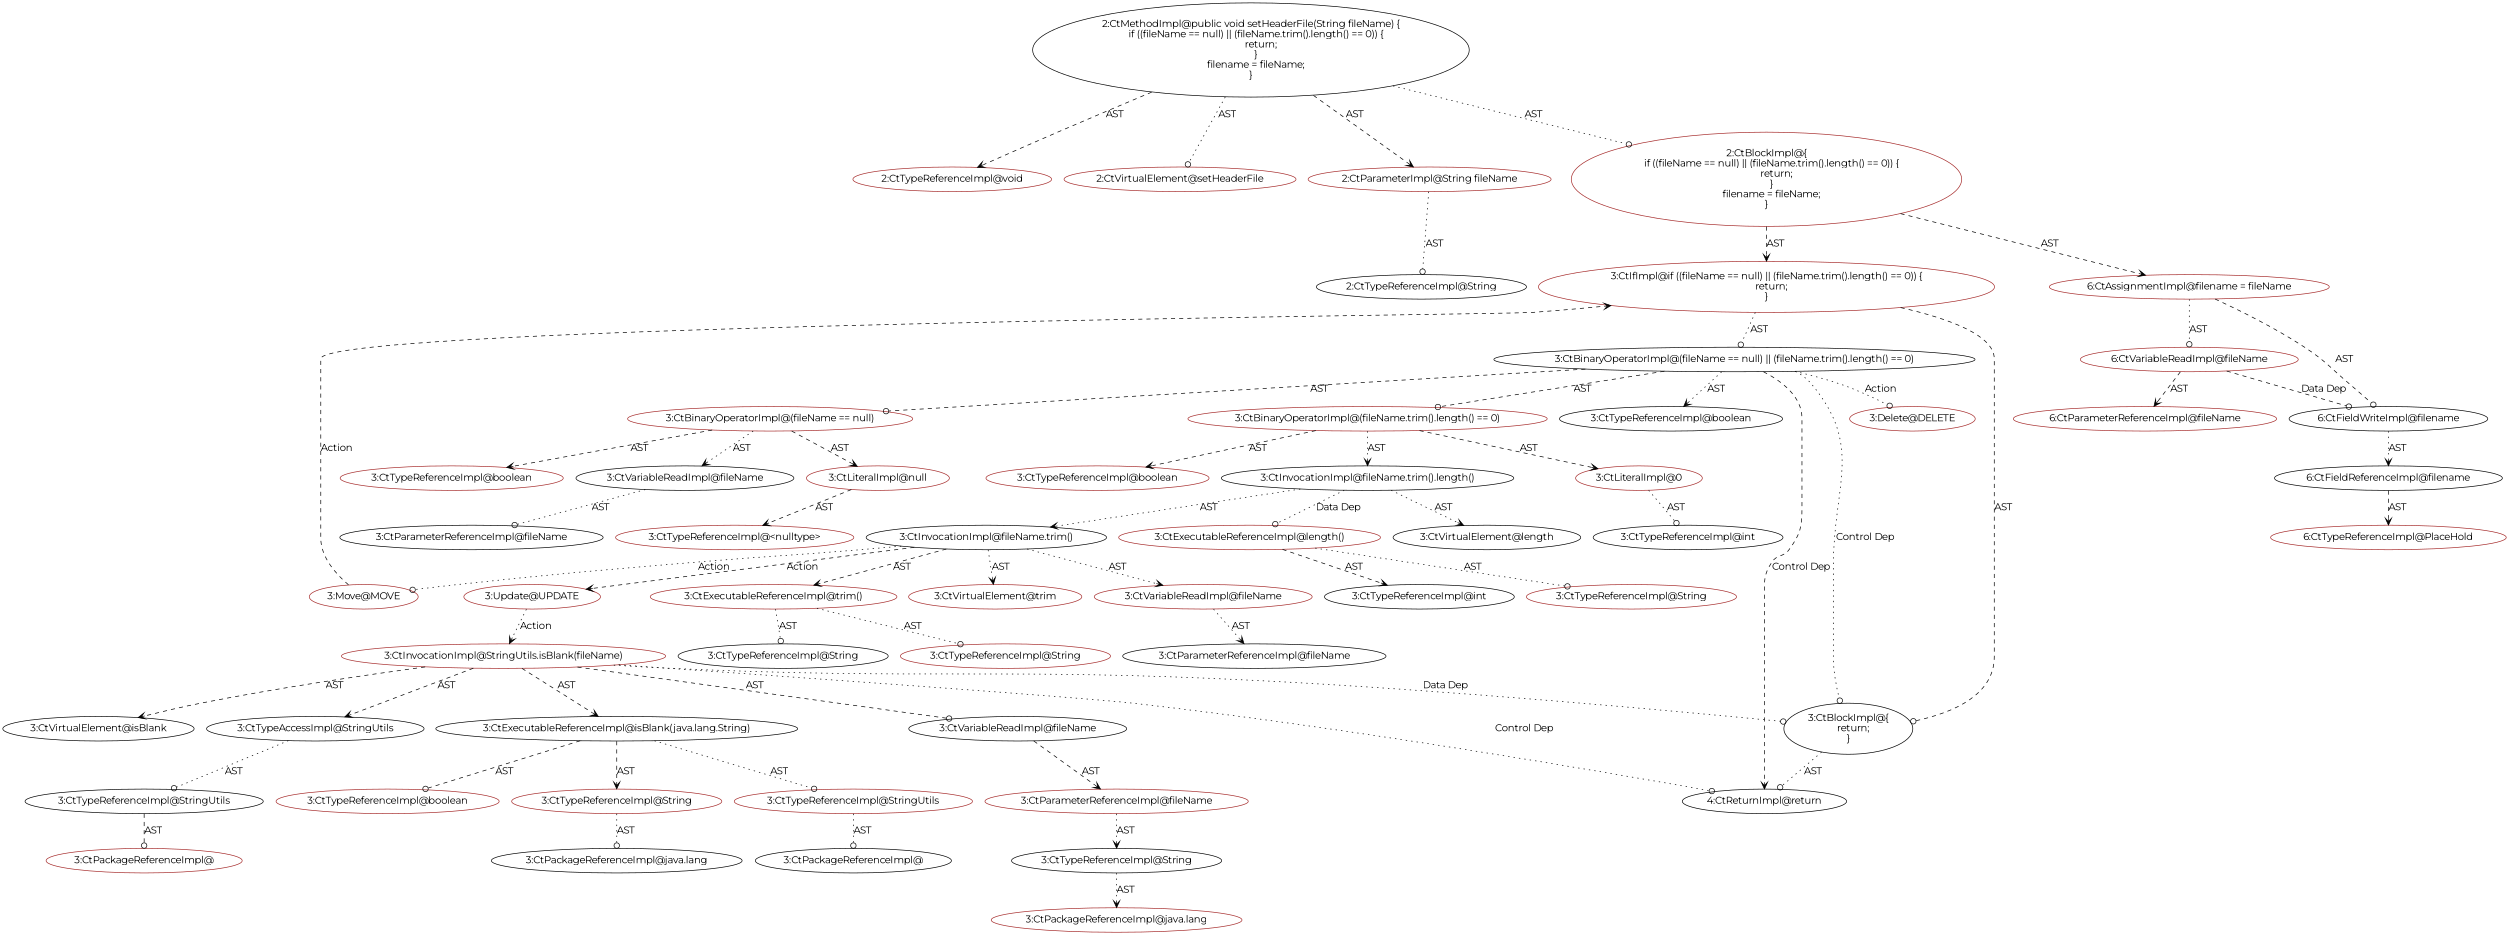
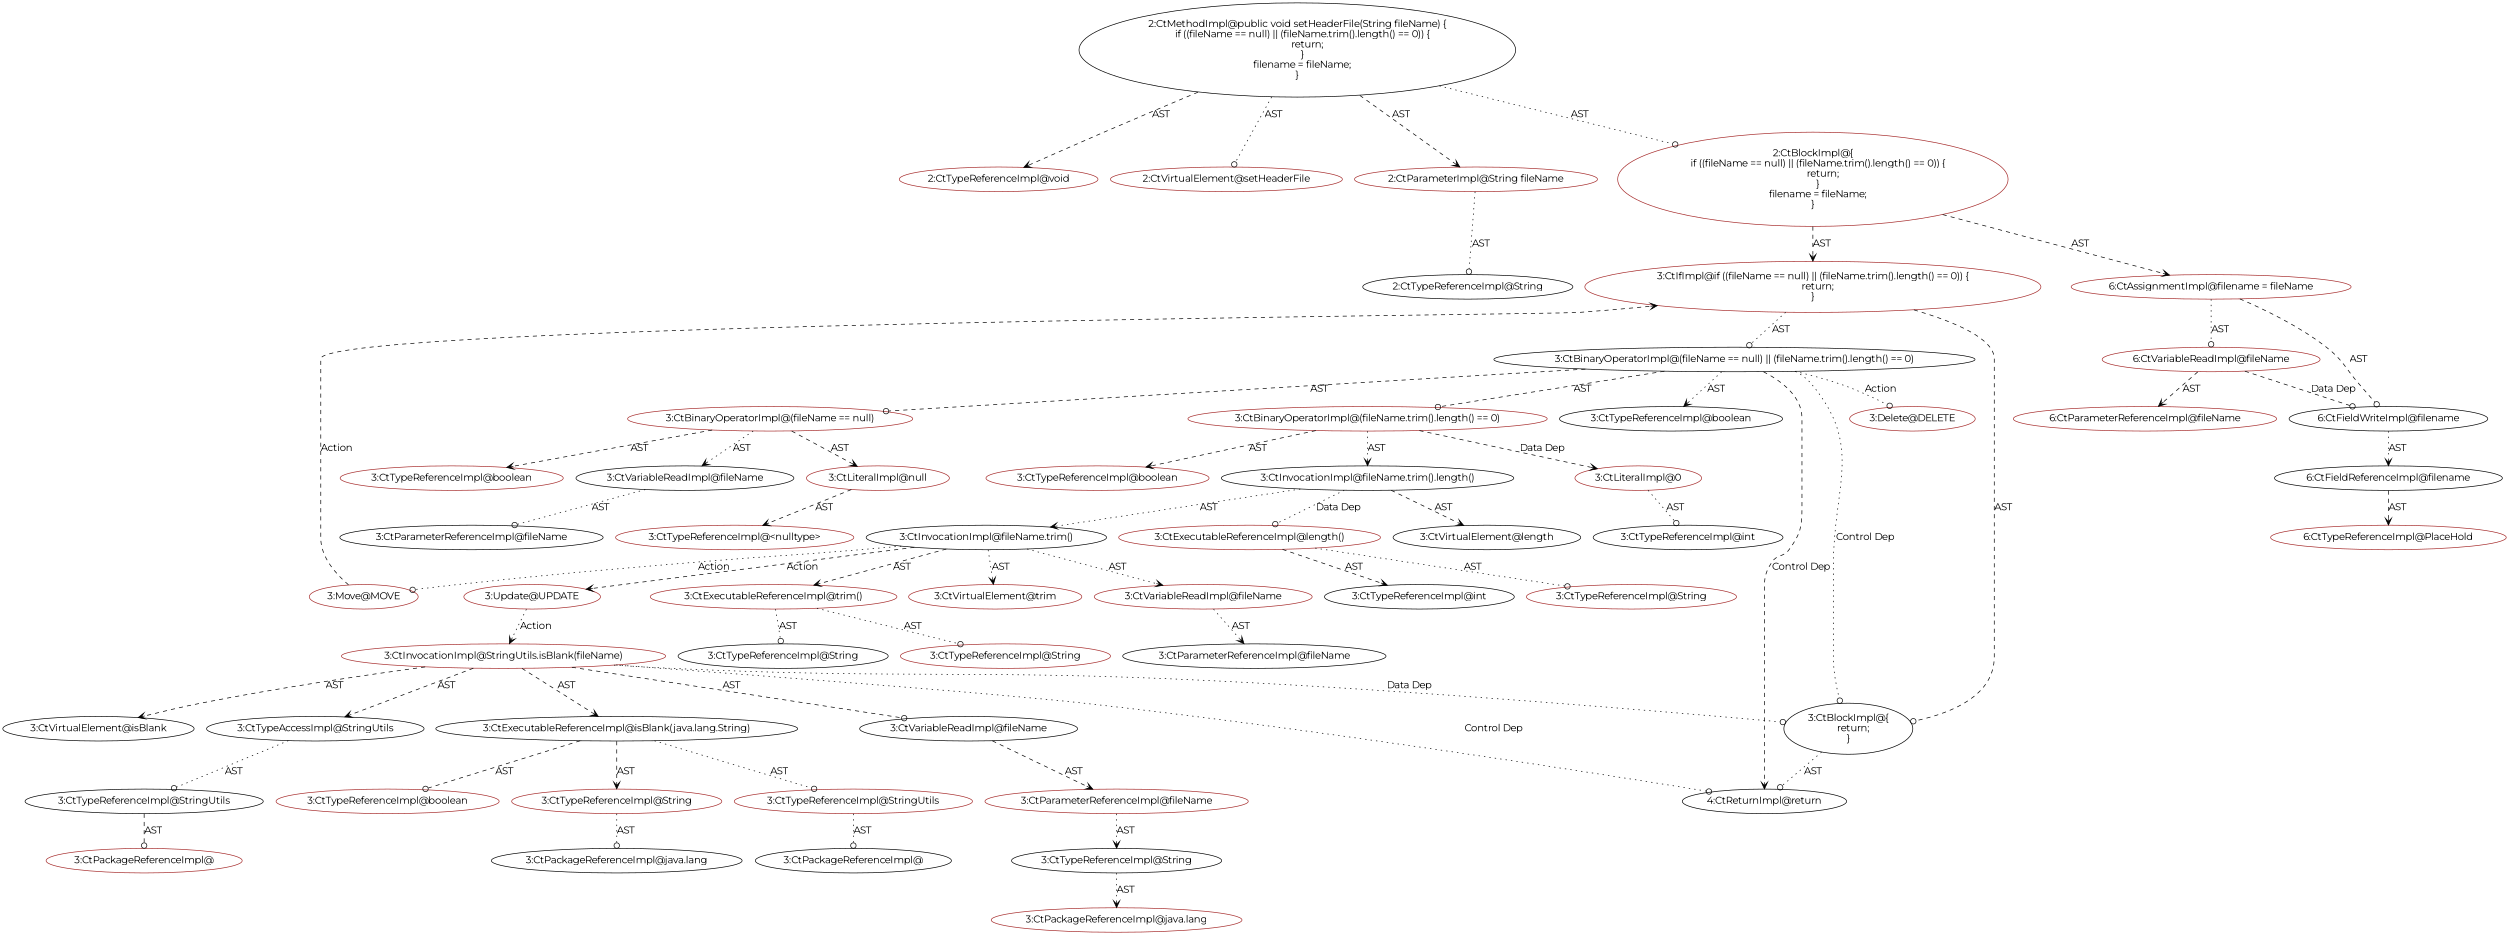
edge "3:CtBinaryOperatorImpl@(fileName.trim().length() == 0)" -> "3:CtLiteralImpl@0": label "AST" -> "Data Dep"
edge "3:CtInvocationImpl@fileName.trim().length()" -> "3:CtVirtualElement@length": style dotted -> dashed
